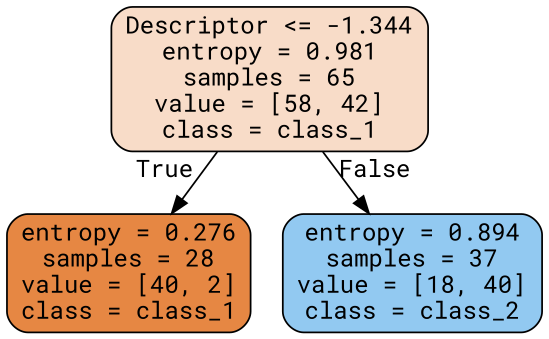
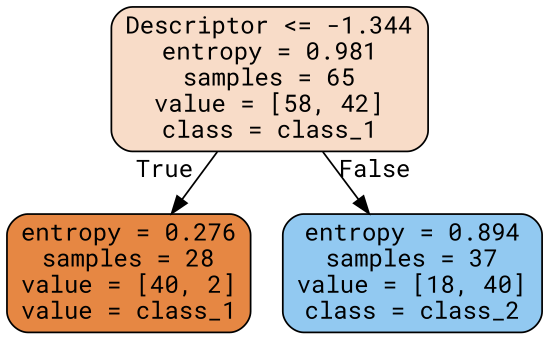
node "entropy = 0.276 samples = 28 value = [40, 2] class = class_1": label "entropy = 0.276 samples = 28 value = [40, 2] class = class_1" -> "entropy = 0.276 samples = 28 value = [40, 2] value = class_1"
